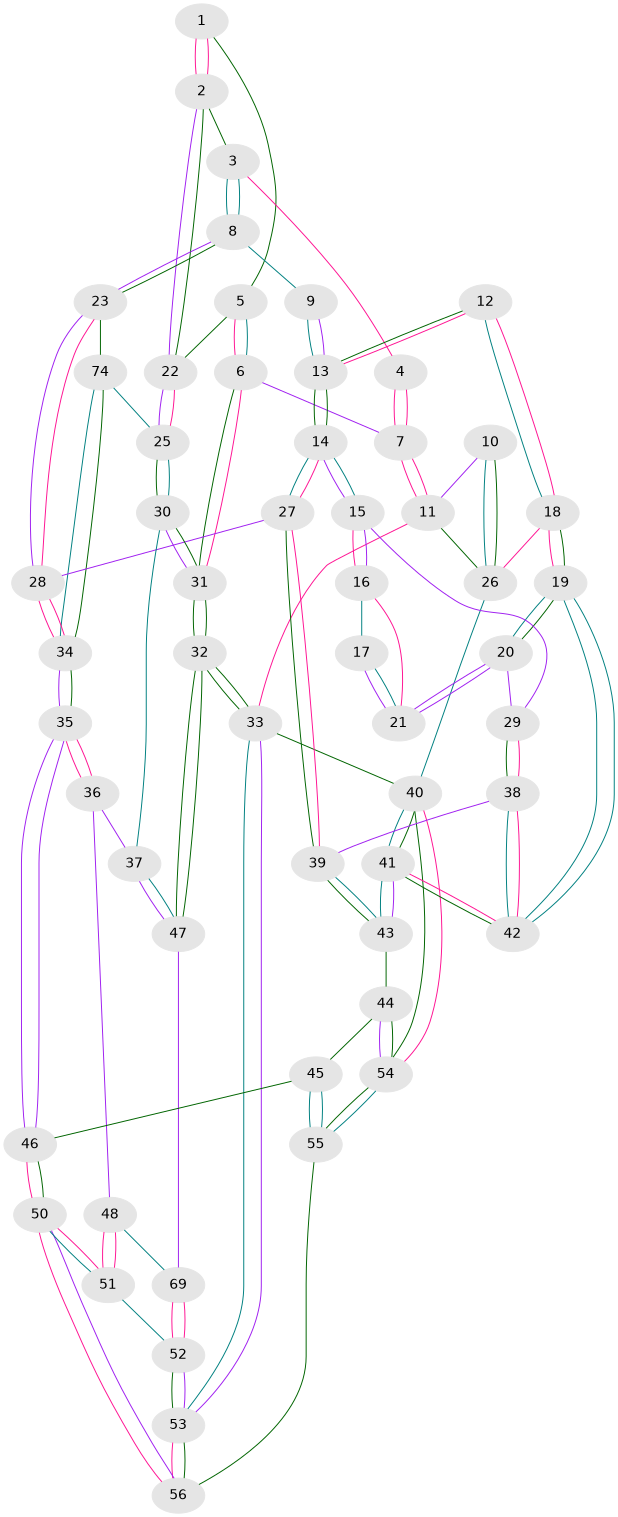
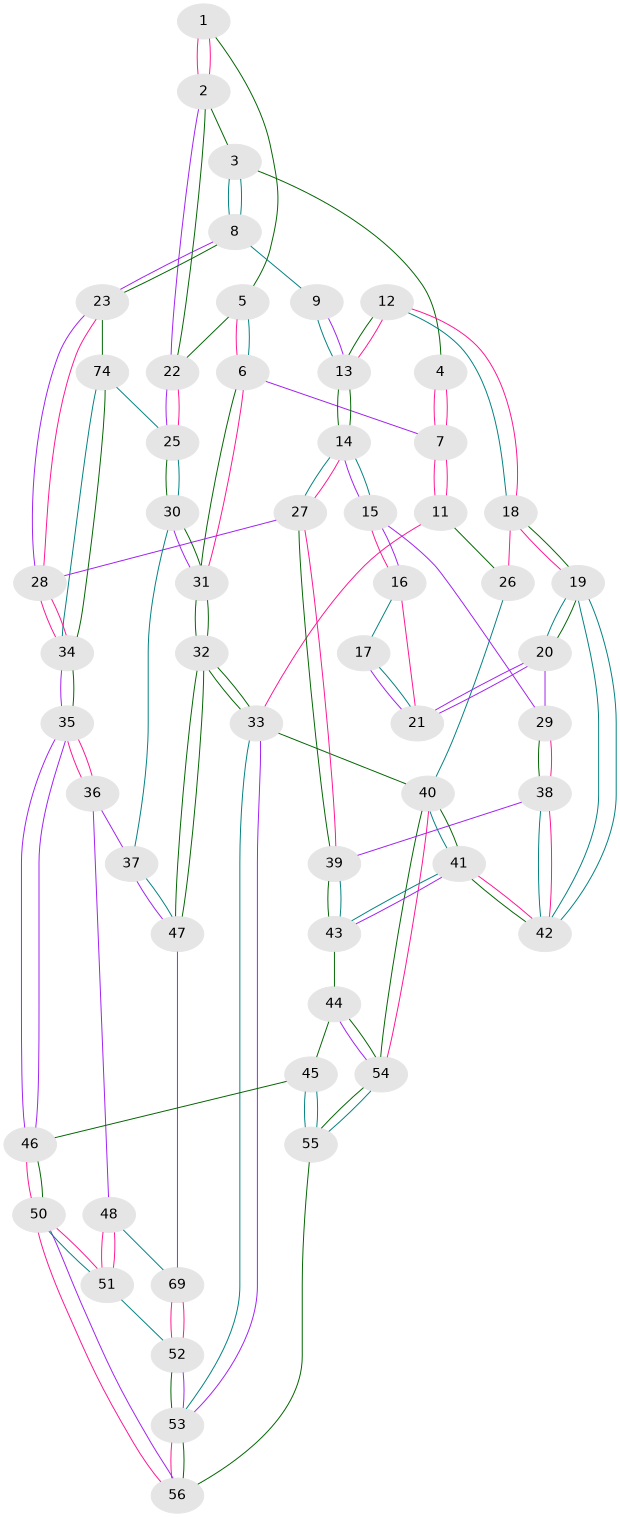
edge "3" -- "4": color deeppink -> darkgreen
node "10": removed
